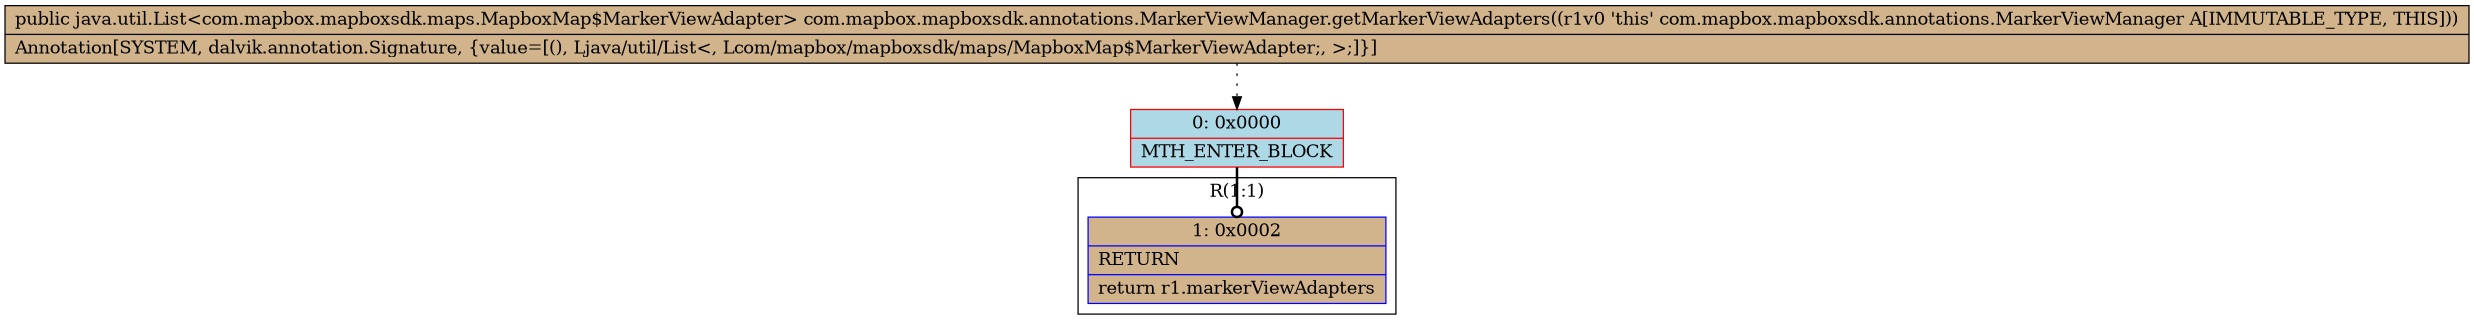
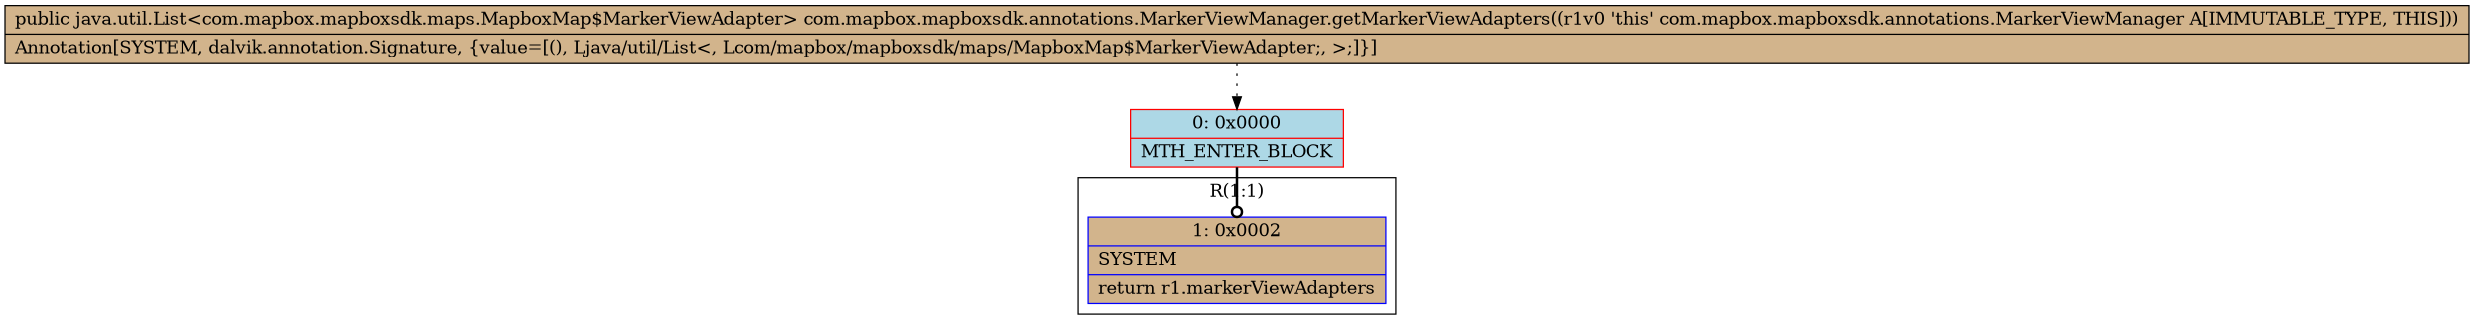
node "1: 0x0002": text "RETURN" -> "SYSTEM"
